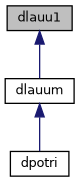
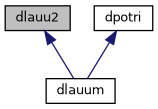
node "dlauu1": label "dlauu1" -> "dlauu2"
edge "dpotri" -> "dlauum": reversed
